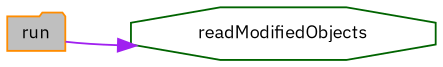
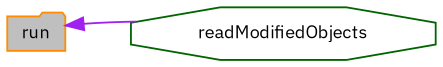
edge "run" -> "readModifiedObjects": reversed
